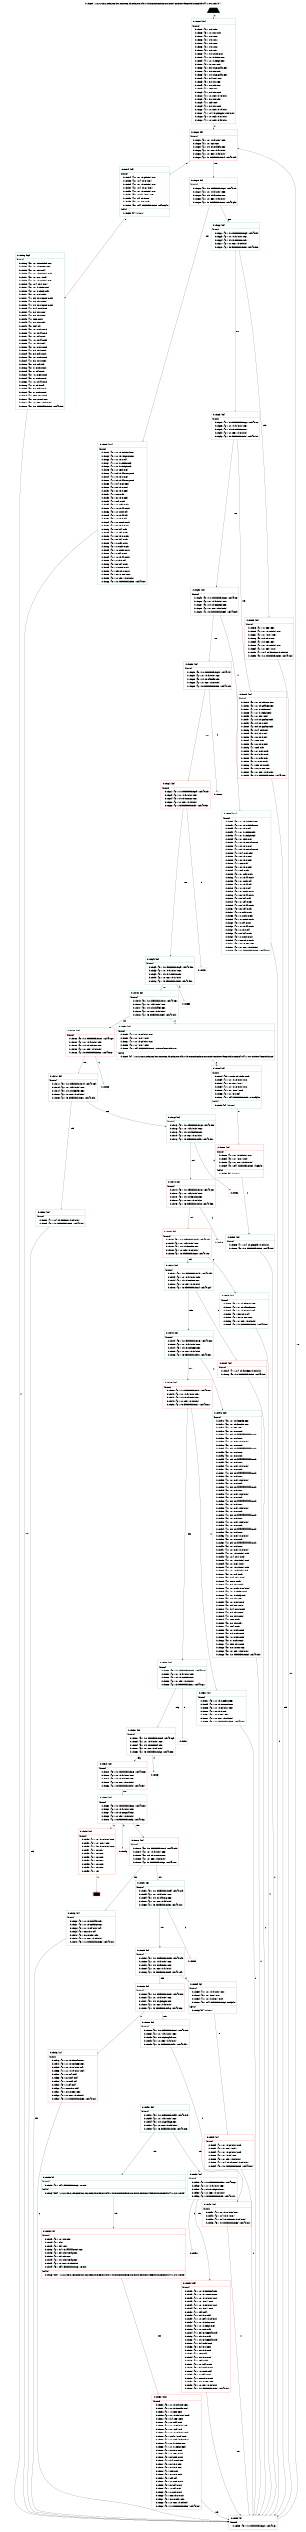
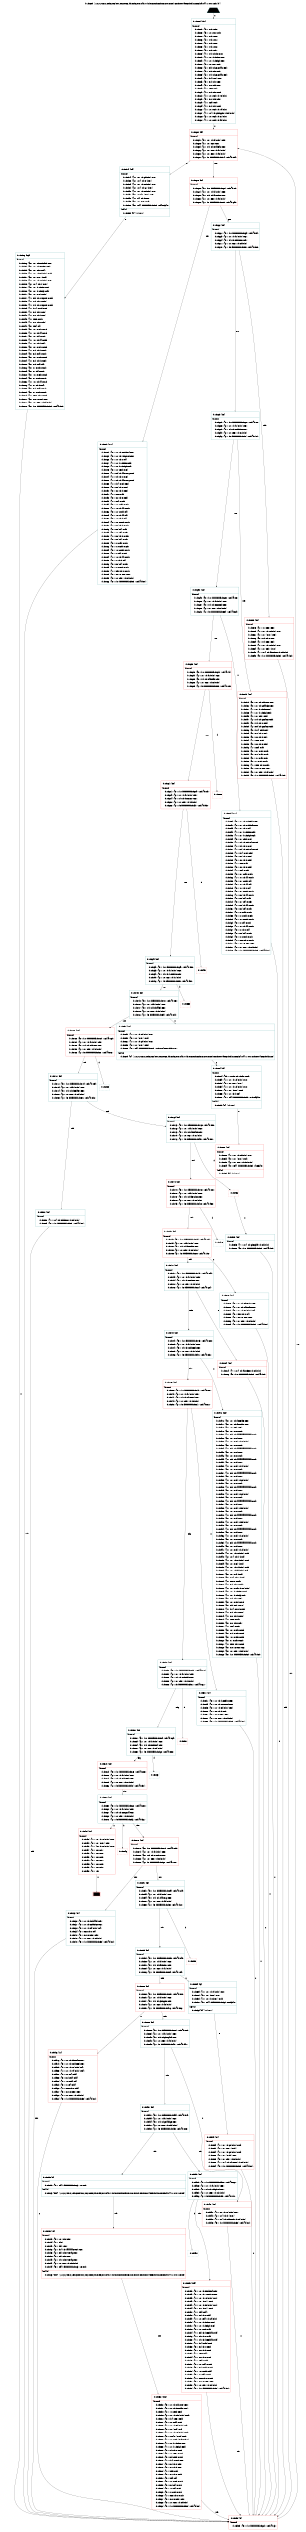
edge "0x401ecc [18]" -> "0x401ede [12]": now "0x401fe2" -> "0x401ede [12]"
edge "0x4018e8 [28]" -> "0x401904 [28]": added, label "201"
